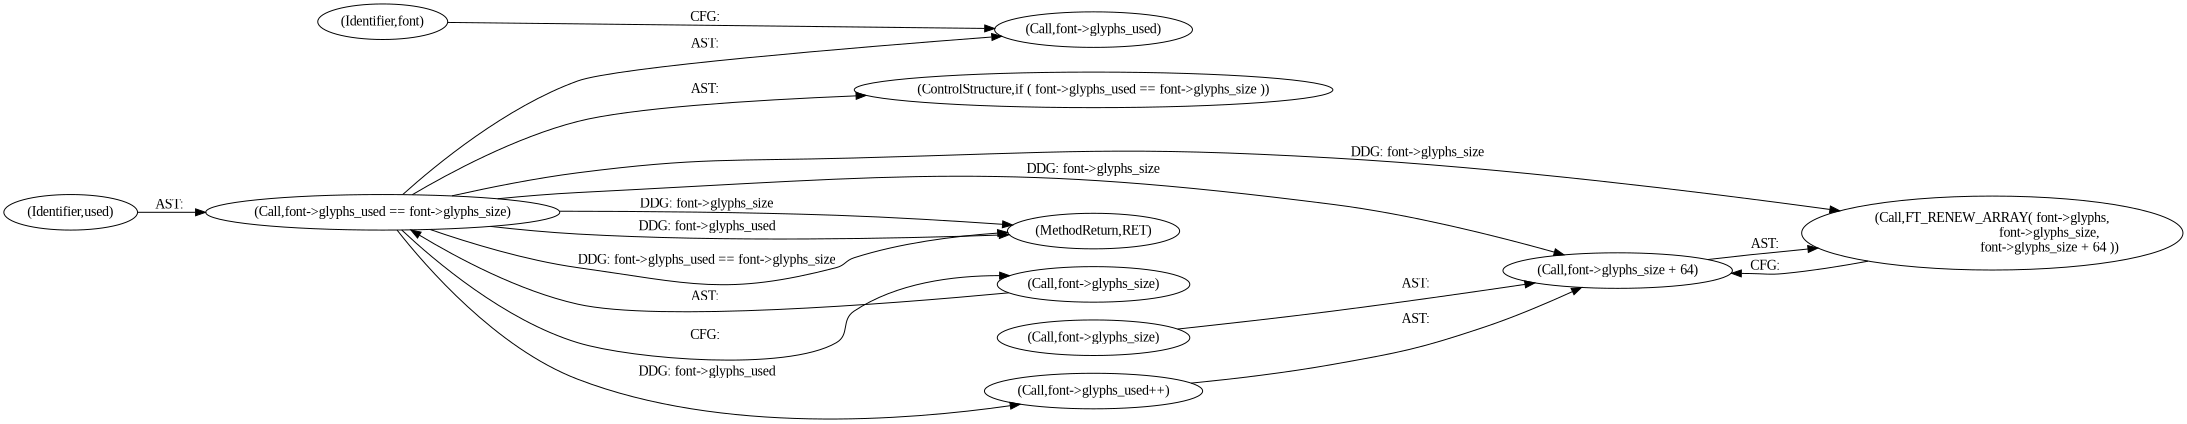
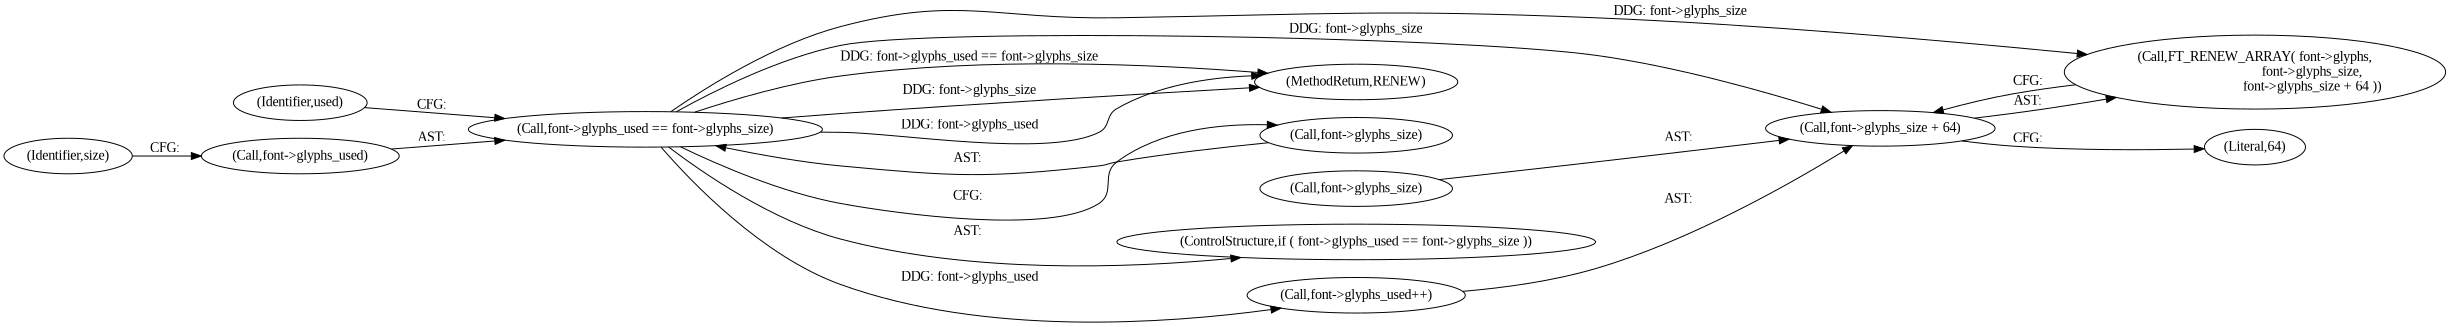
node "(Identifier,font)": label "(Identifier,font)" -> "(Identifier,size)"
edge "(Call,font->glyphs_used == font->glyphs_size)" -> "(Call,font->glyphs_used)": reversed
node "(Literal,64)": added
edge "(Identifier,used)" -> "(Call,font->glyphs_used == font->glyphs_size)": label "AST: " -> "CFG: "
node "(MethodReturn,RET)": label "(MethodReturn,RET)" -> "(MethodReturn,RENEW)"
